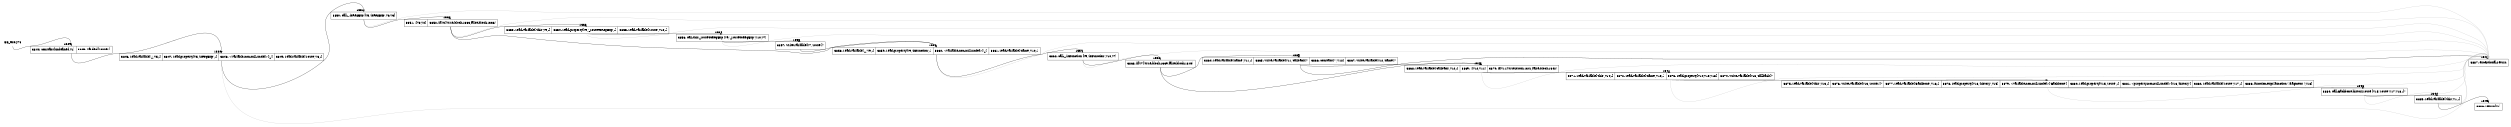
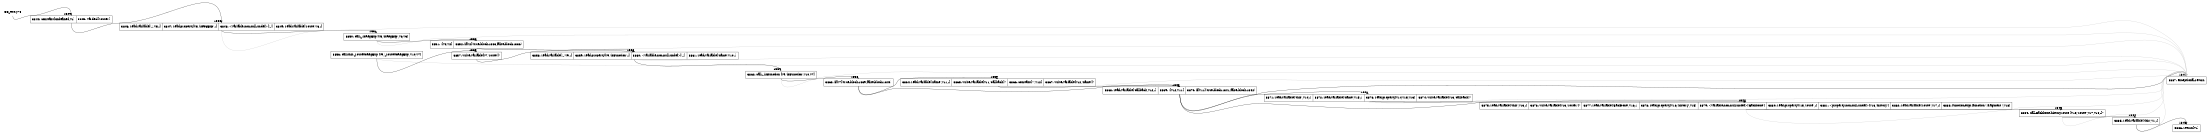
node "3853: read-variable['this',v9,-]": removed
edge "3864: read-variable['name',v11,-]" -> "3887: exceptional-return": color black -> gray
edge "3868: read-variable['callback',v12,-]" -> "3887: exceptional-return": color gray -> black
edge "3868: read-variable['callback',v12,-]" -> "3875: read-variable['this',v13,-]": added
